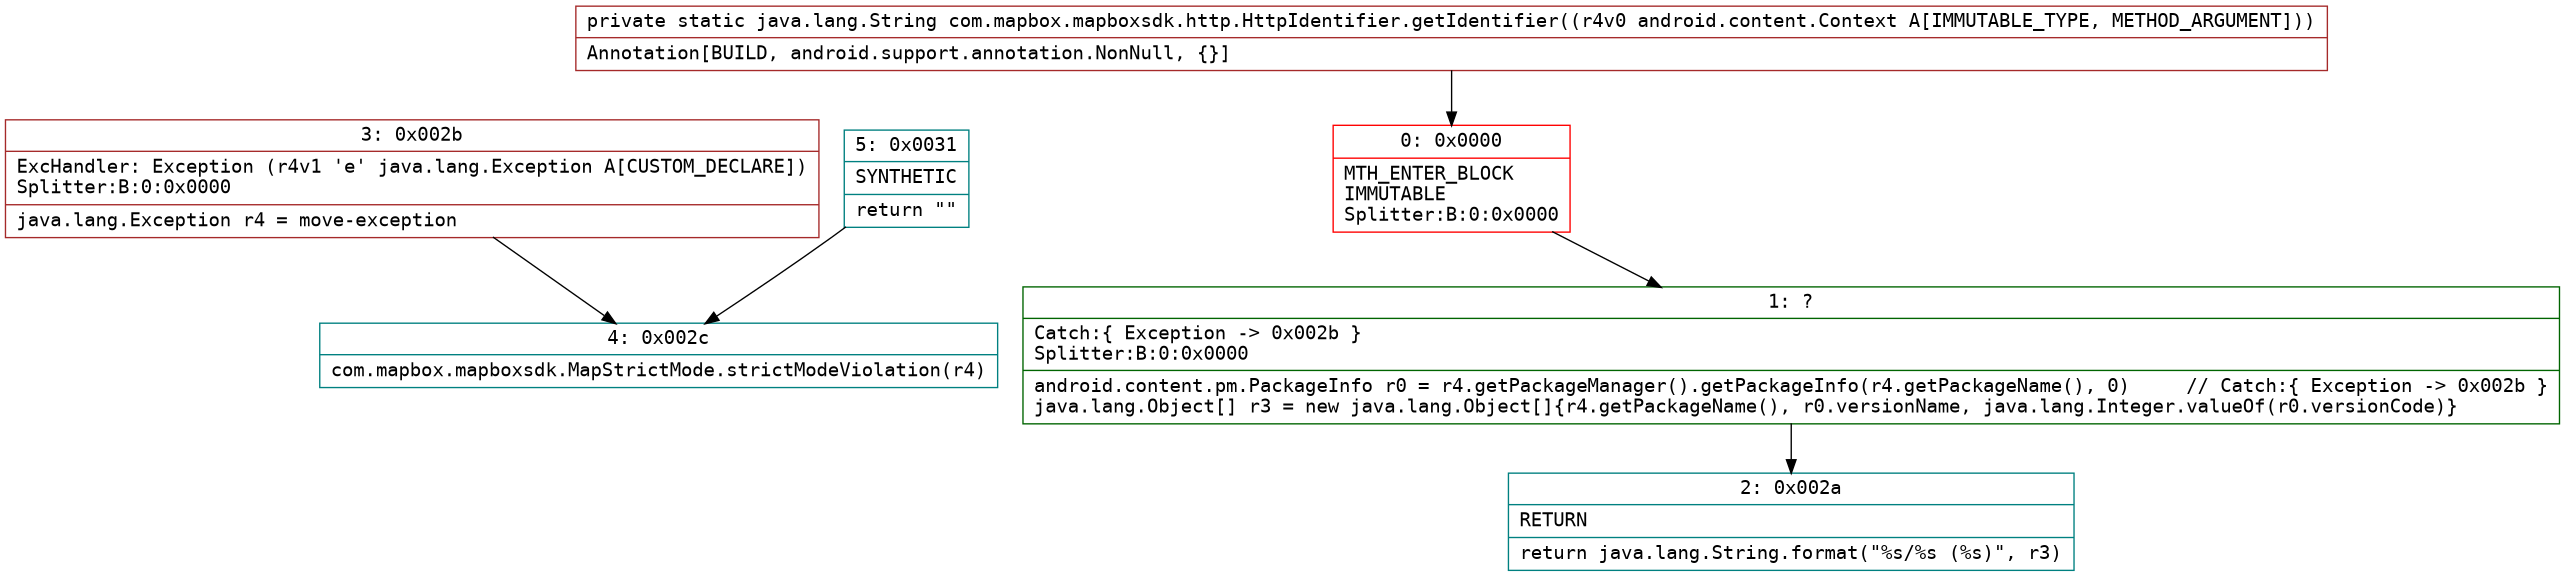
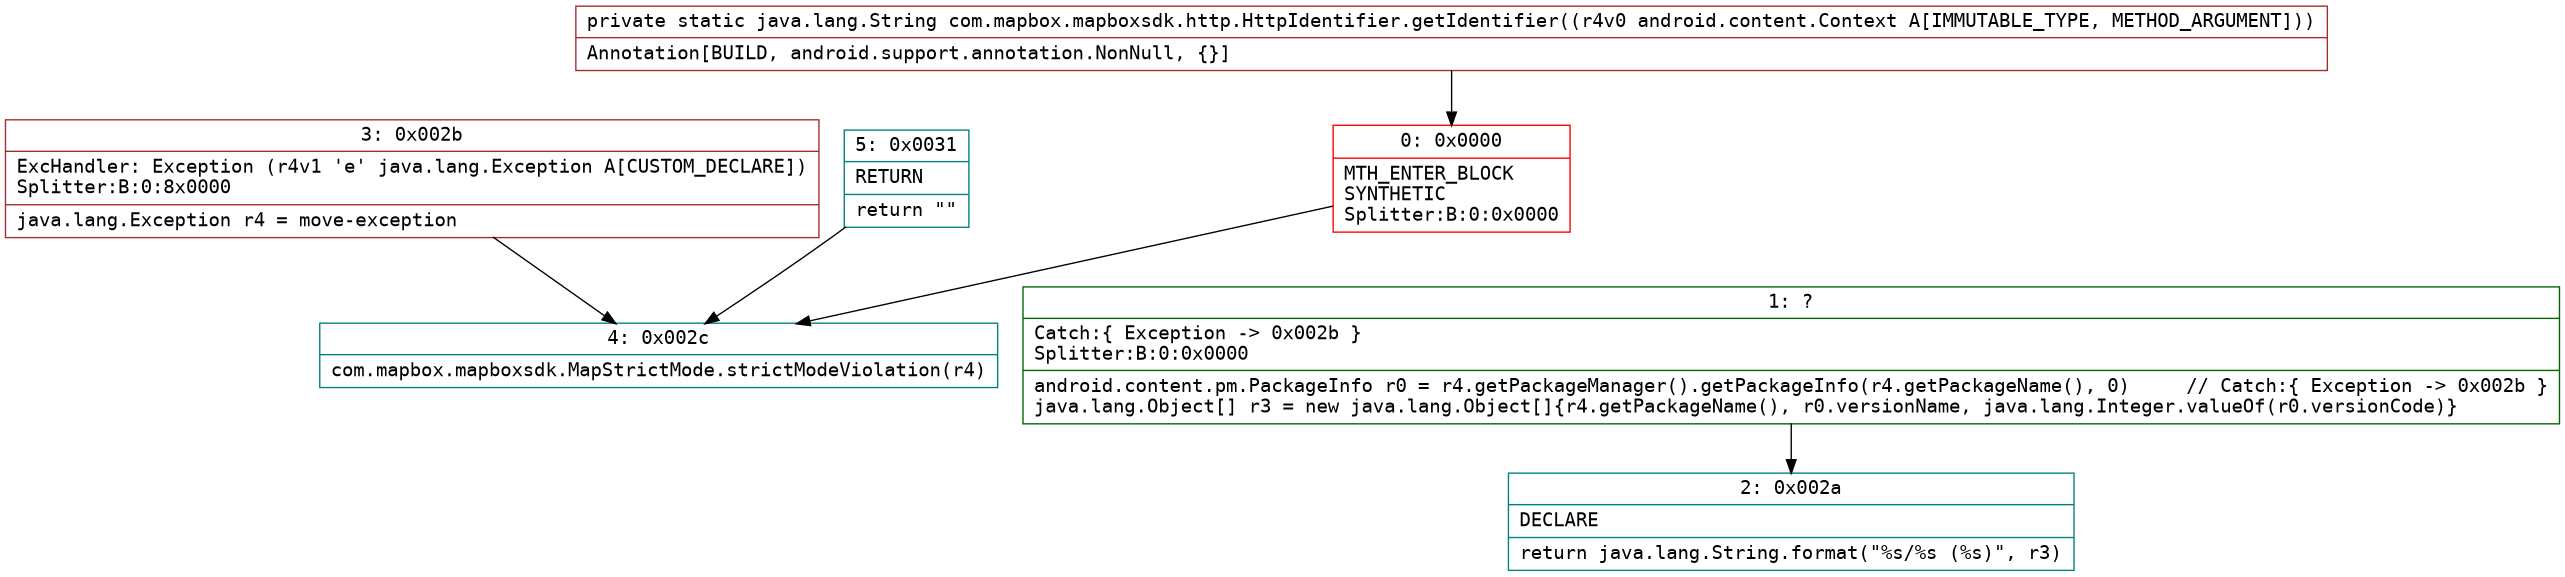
node "5: 0x0031": text "SYNTHETIC" -> "RETURN"
node "3: 0x002b": text "Splitter:B:0:0x0000" -> "Splitter:B:0:8x0000"
node "0: 0x0000": text "IMMUTABLE" -> "SYNTHETIC"
edge "0: 0x0000" -> "1: ?": now "0: 0x0000" -> "4: 0x002c"
node "2: 0x002a": text "RETURN" -> "DECLARE"
